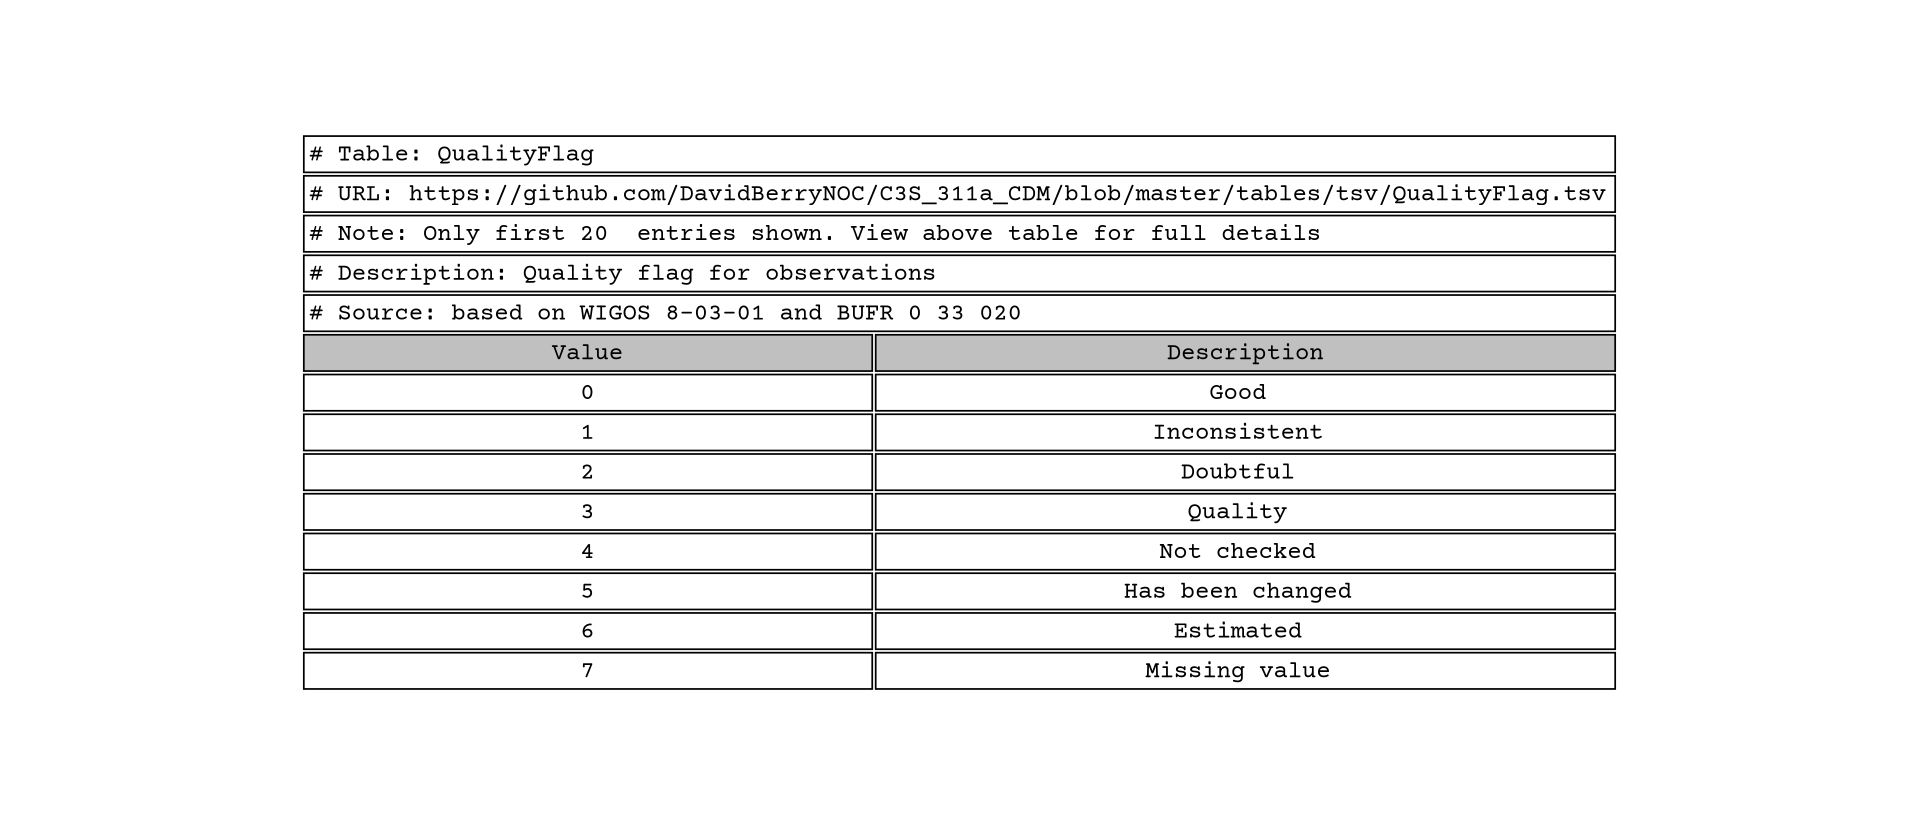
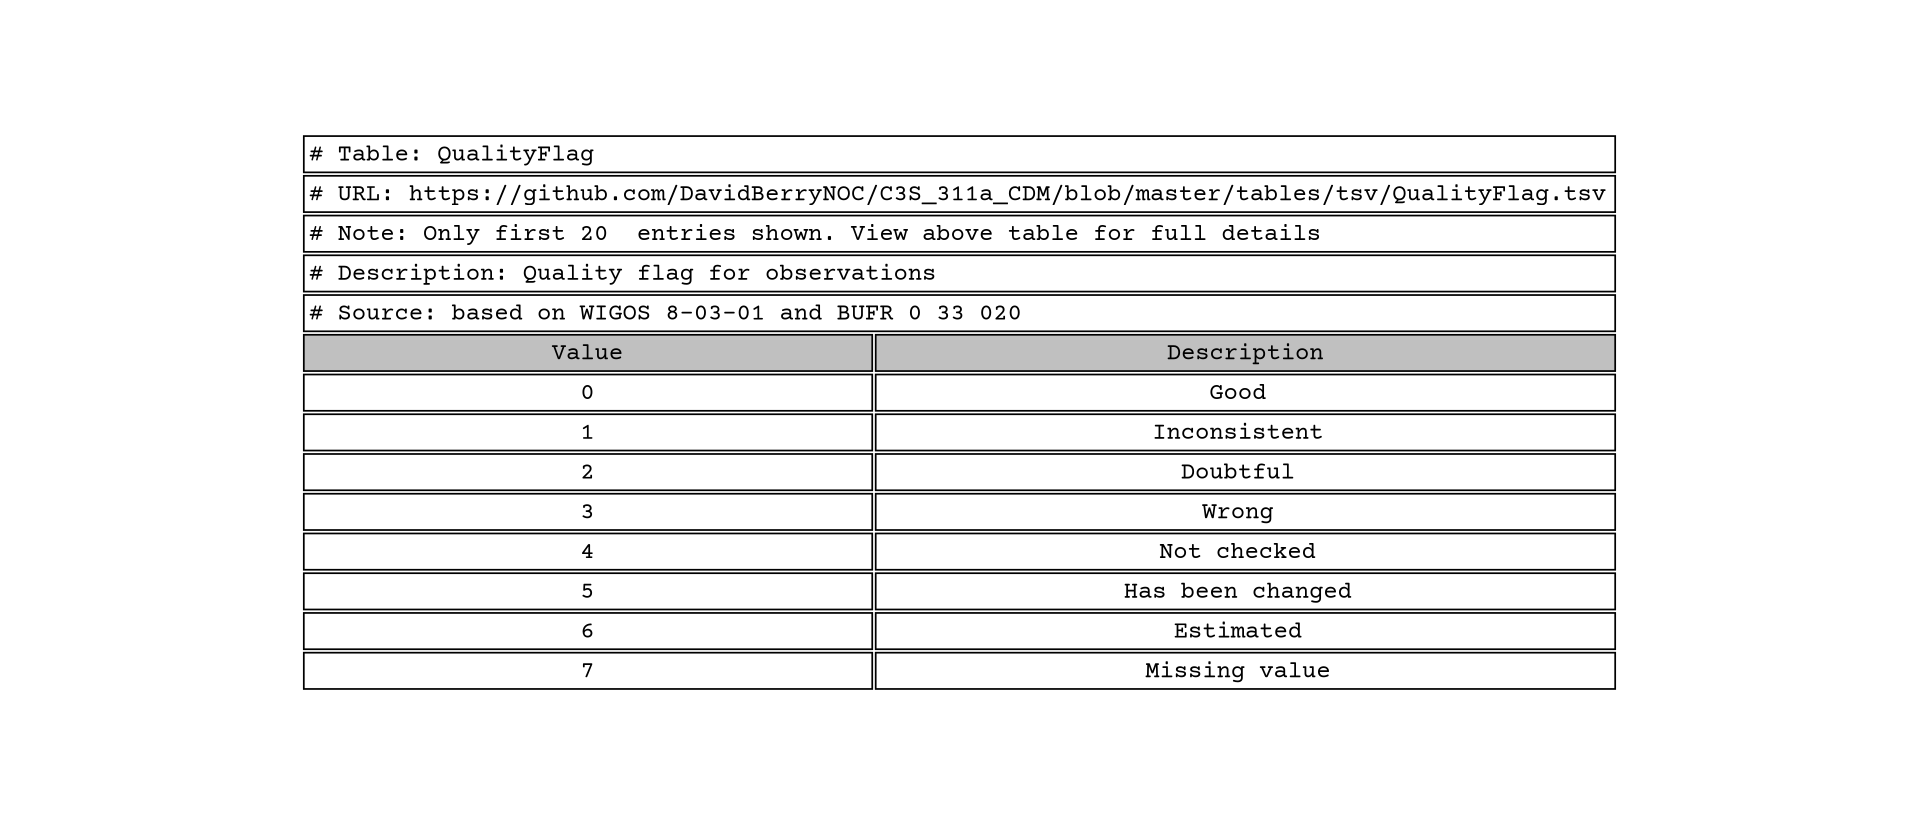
node "# Table: QualityFlag": text "Quality" -> "Wrong"
